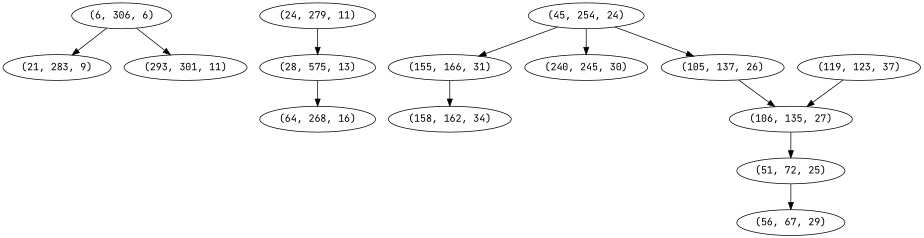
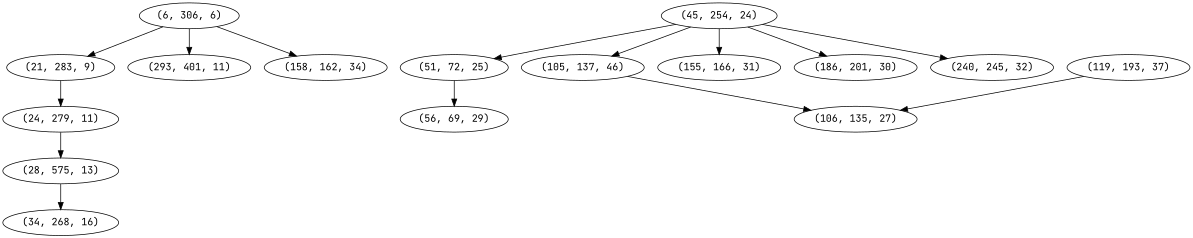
node "(293, 301, 11)": label "(293, 301, 11)" -> "(293, 401, 11)"
node "(240, 245, 30)": label "(240, 245, 30)" -> "(240, 245, 32)"
node "(105, 137, 26)": label "(105, 137, 26)" -> "(105, 137, 46)"
node "(186, 201, 30)": added
node "(119, 123, 37)": label "(119, 123, 37)" -> "(119, 193, 37)"
edge "(21, 283, 9)" -> "(24, 279, 11)": added
edge "(155, 166, 31)" -> "(158, 162, 34)": now "(6, 306, 6)" -> "(158, 162, 34)"
node "(64, 268, 16)": label "(64, 268, 16)" -> "(34, 268, 16)"
edge "(106, 135, 27)" -> "(51, 72, 25)": now "(45, 254, 24)" -> "(51, 72, 25)"
node "(56, 67, 29)": label "(56, 67, 29)" -> "(56, 69, 29)"
